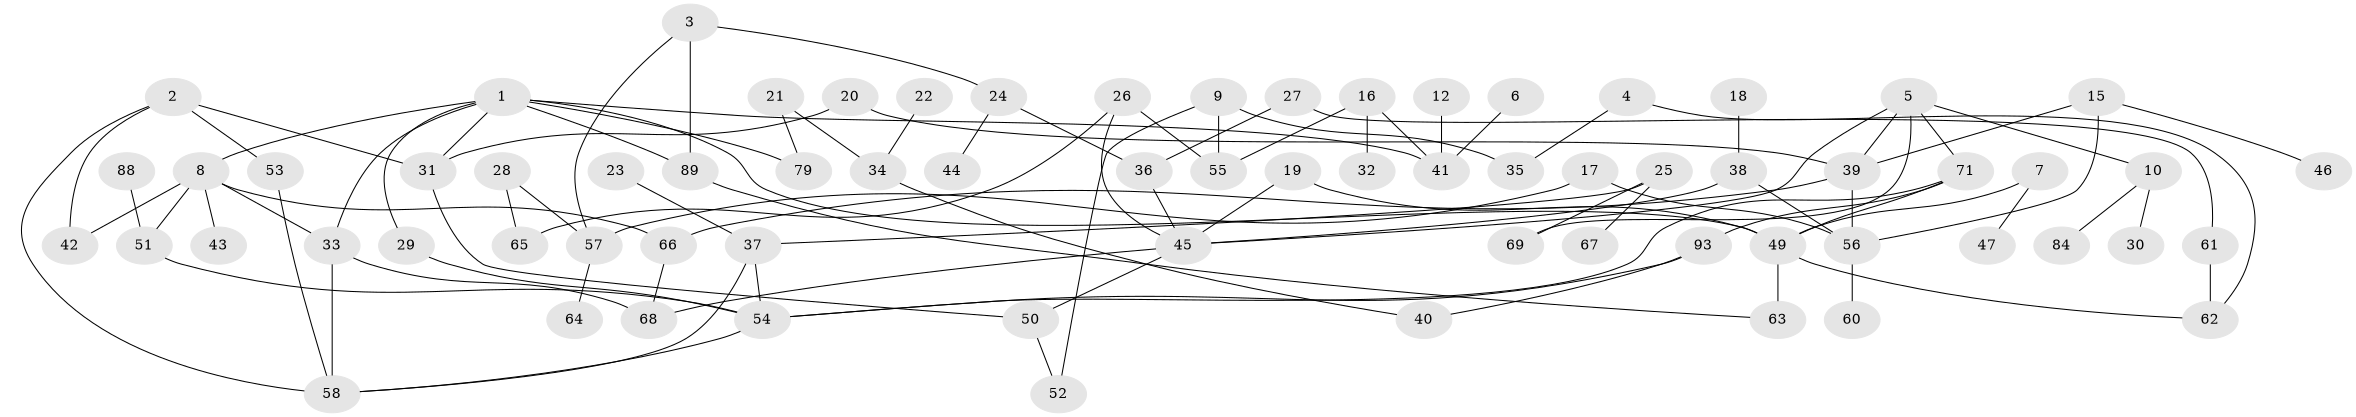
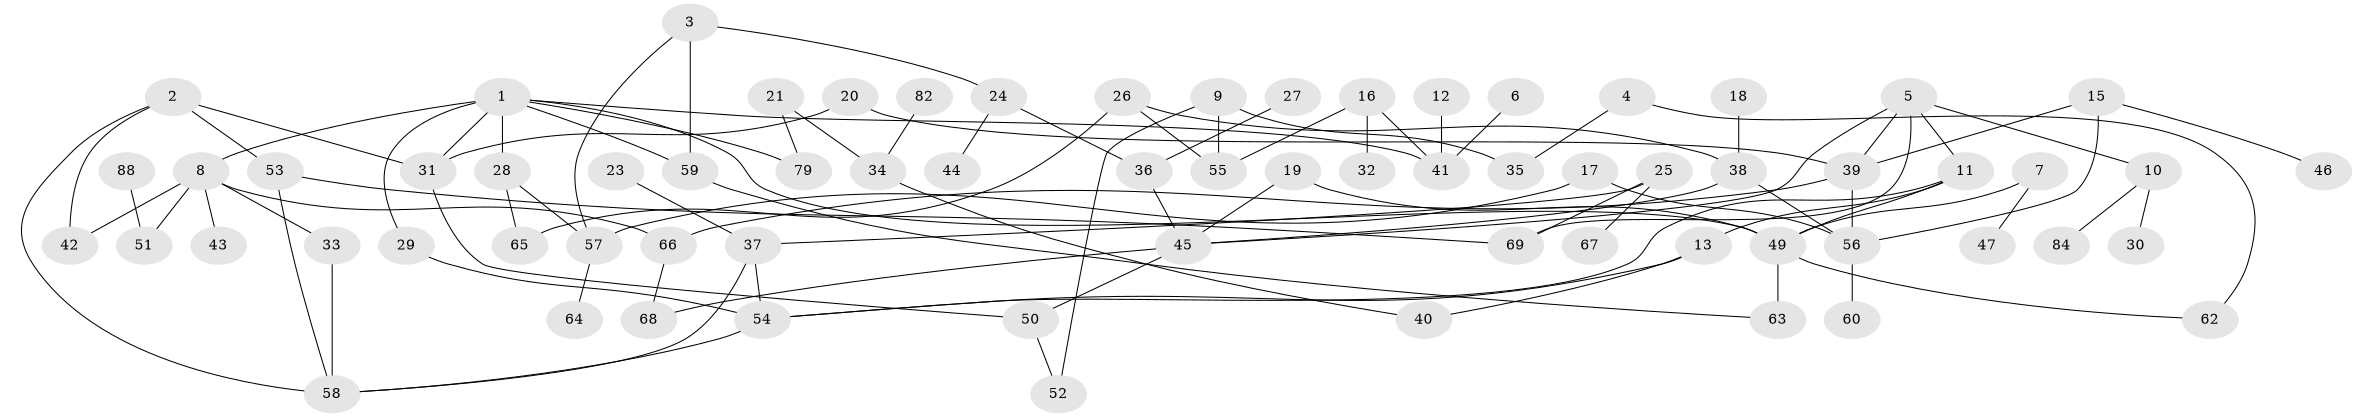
node "22": label "22" -> "82"
edge "1" -- "33": now "1" -- "28"
node "89": label "89" -> "59"
node "71": label "71" -> "11"
edge "26" -- "45": now "26" -- "38"
edge "53" -- "69": added
node "93": label "93" -> "13"
node "61": removed
edge "33" -- "68": removed
edge "51" -- "54": removed
